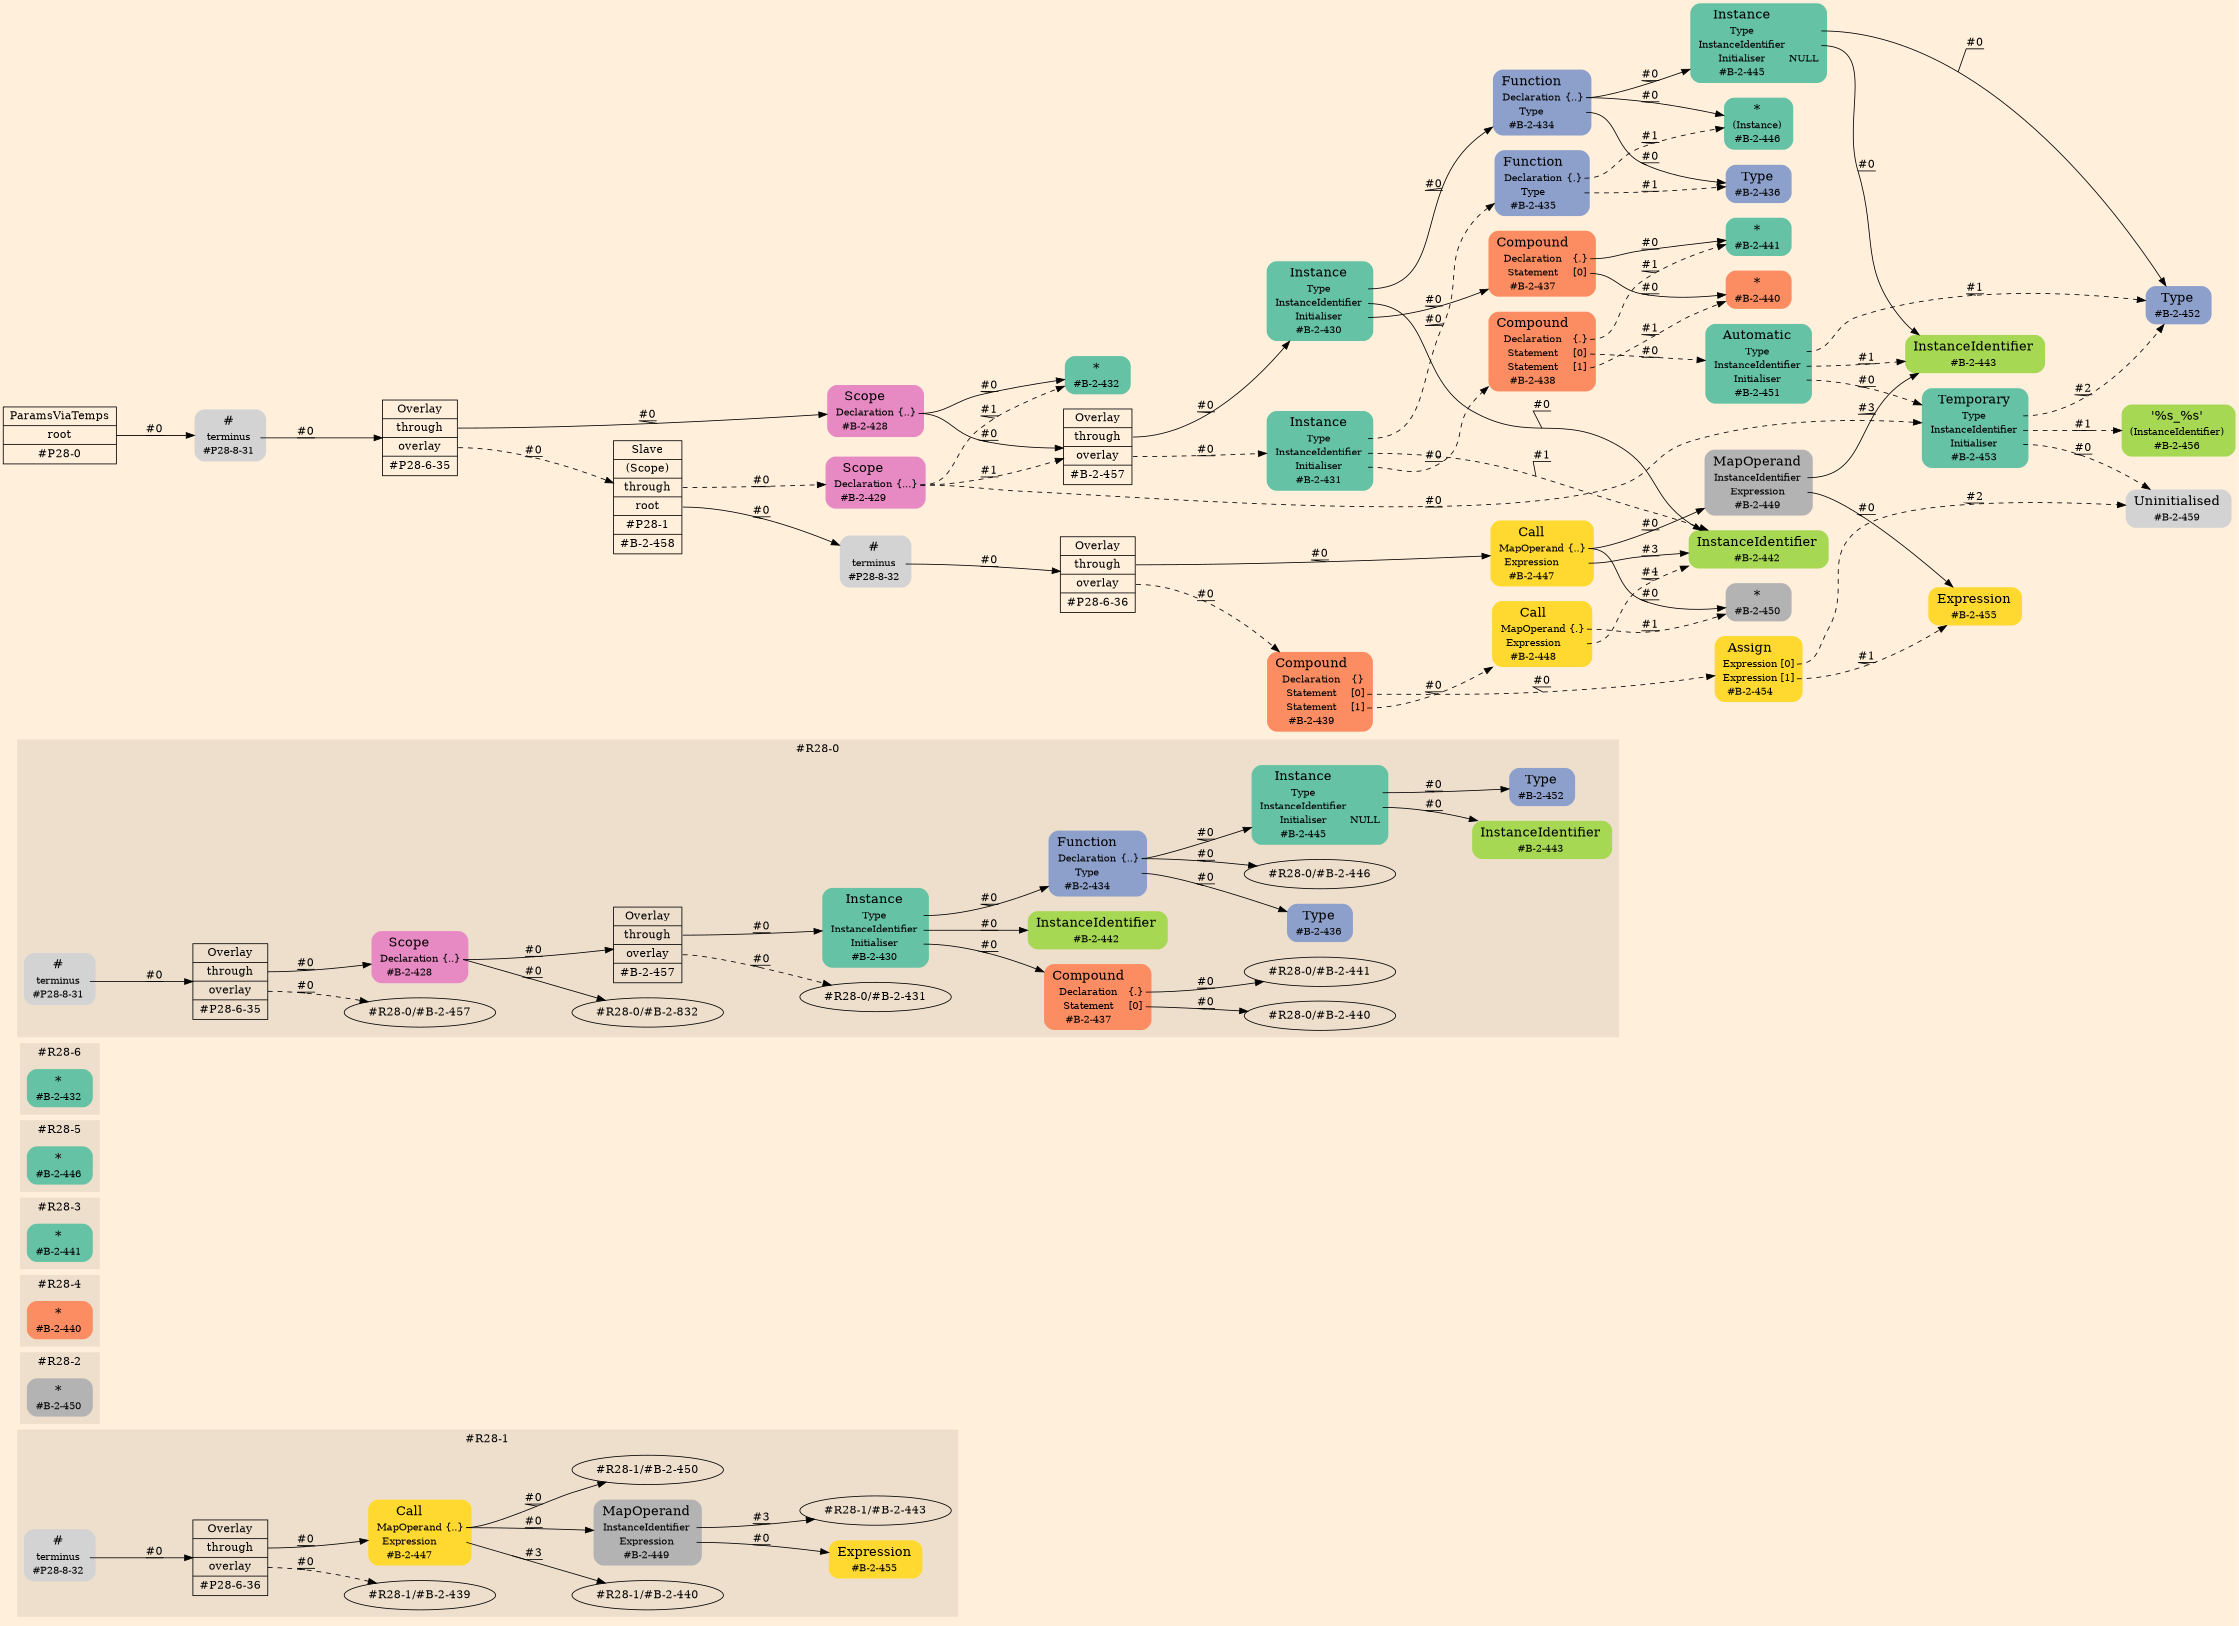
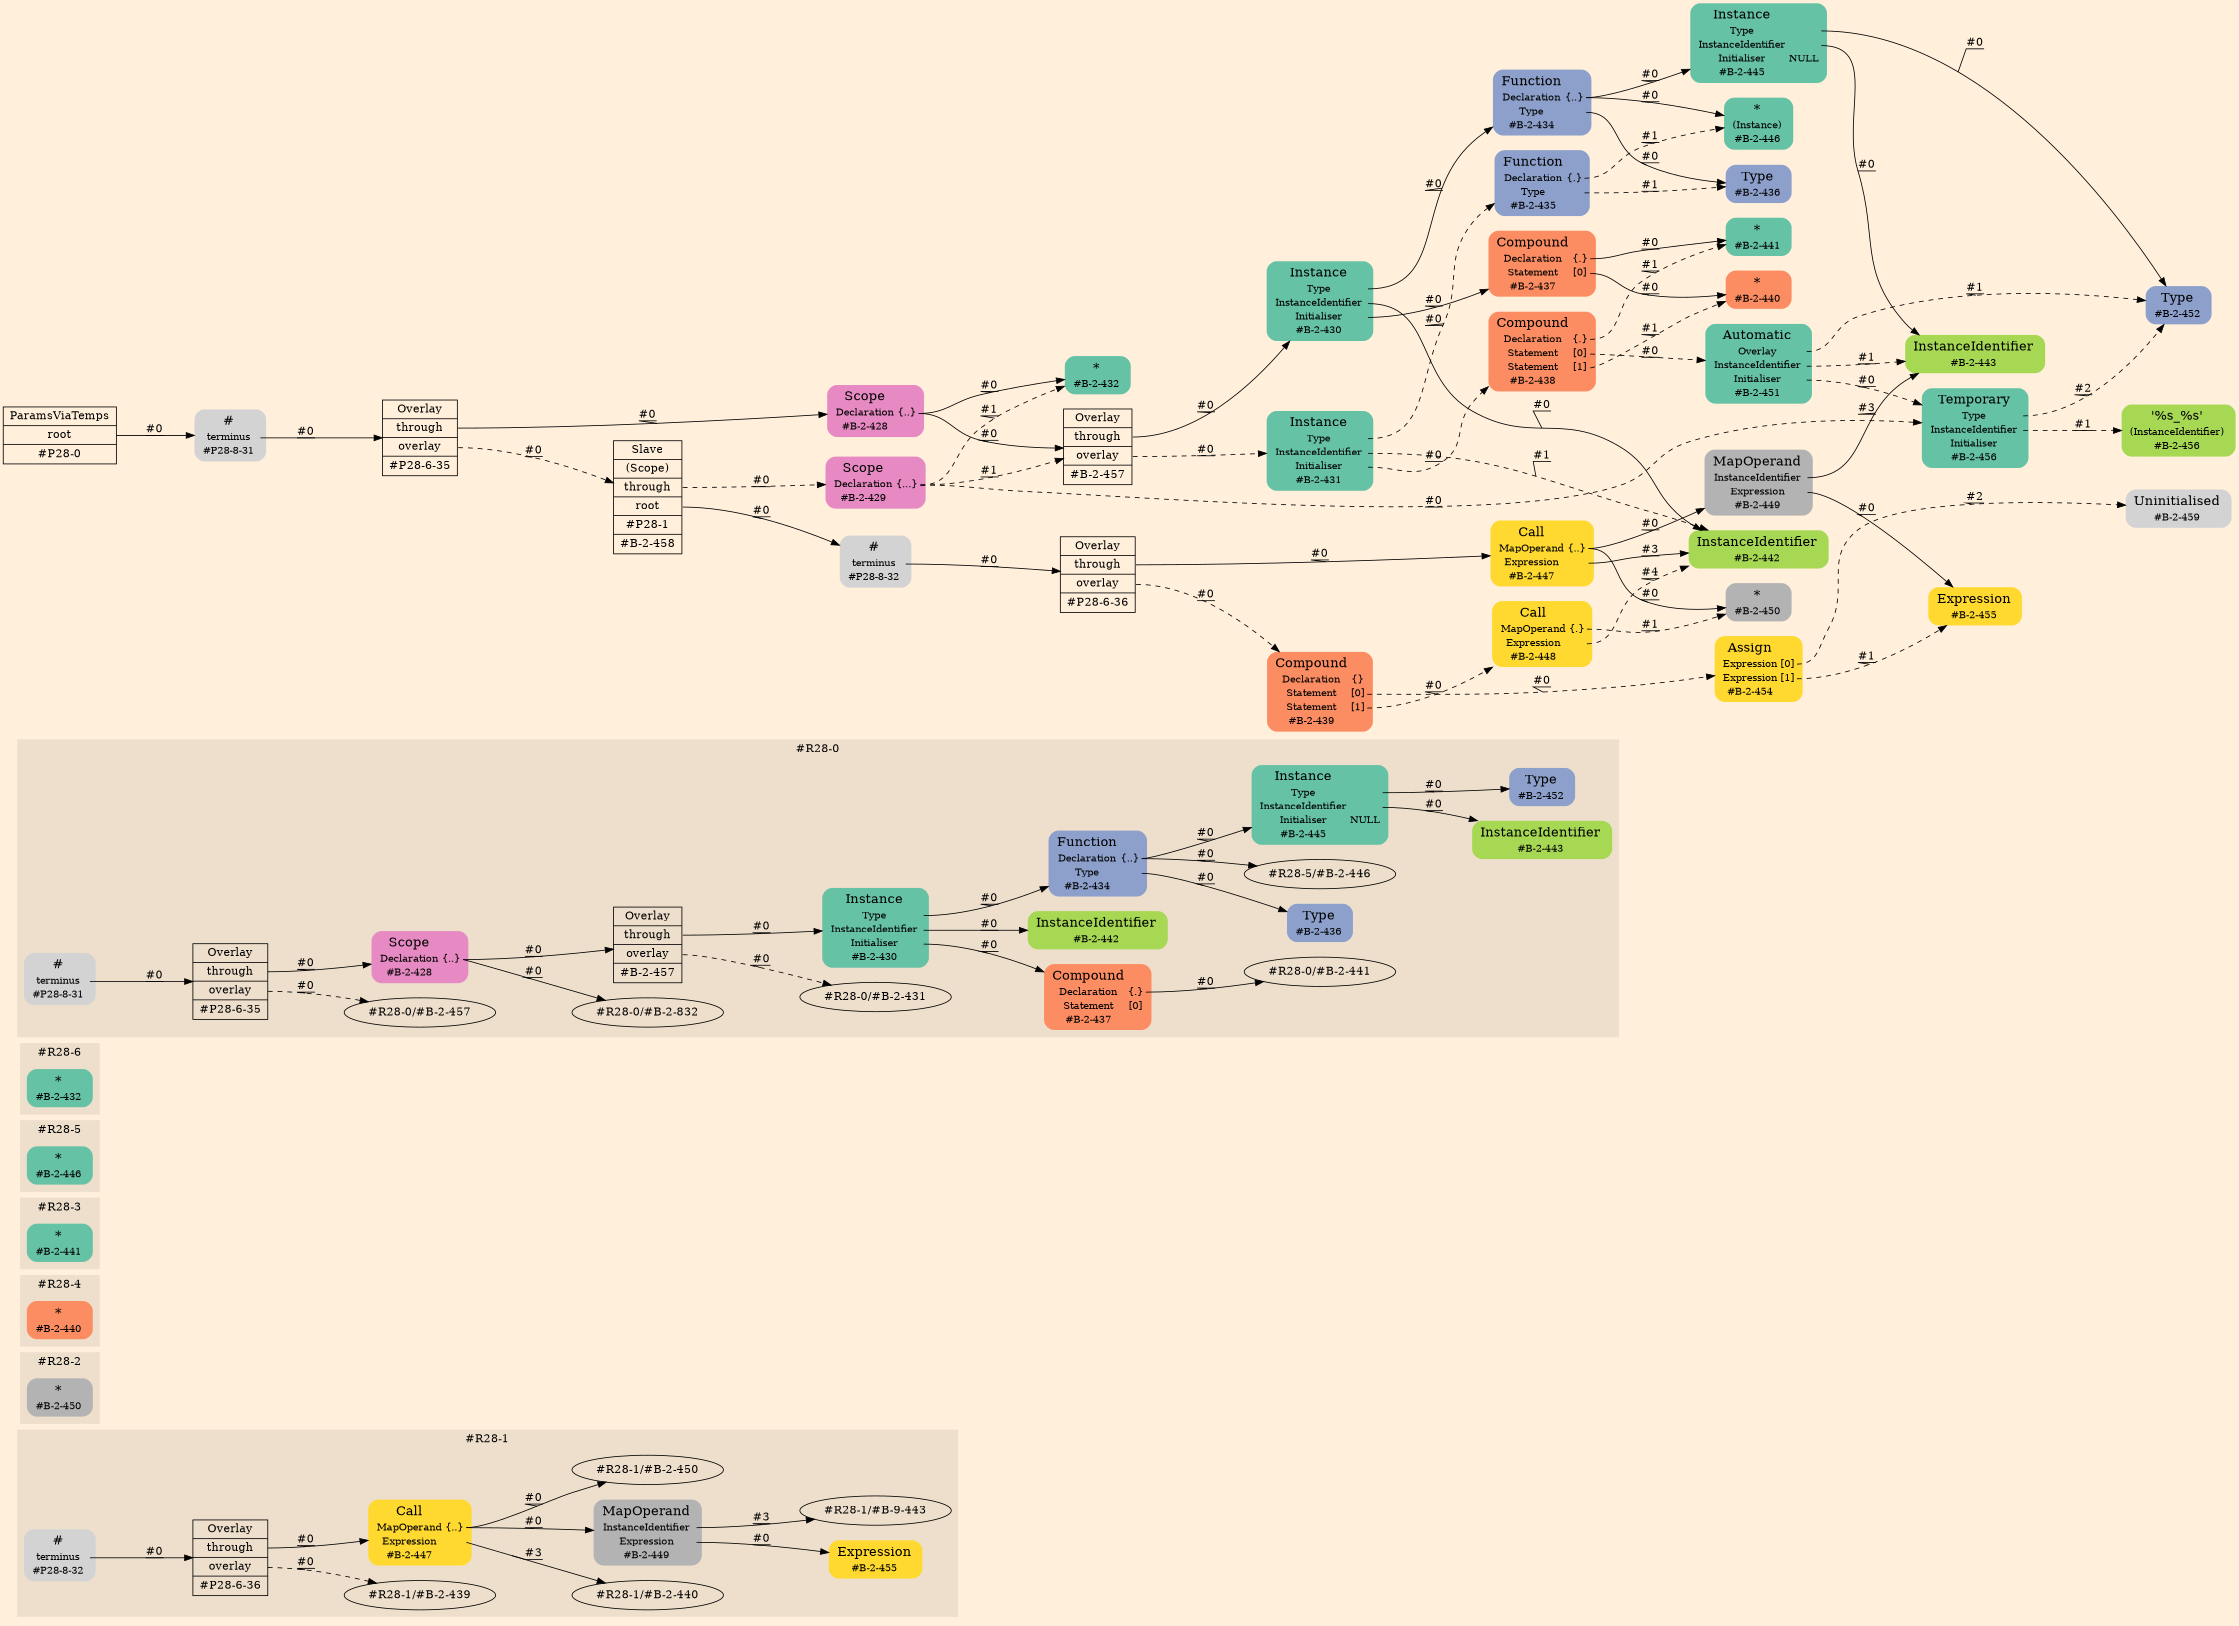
node "Automatic": text "Type" -> "Overlay"
node "Temporary": text "#B-2-453" -> "#B-2-456"
edge "Temporary" -> "Uninitialised": removed, label "#0"
node "#R28-0/#B-2-446": label "#R28-0/#B-2-446" -> "#R28-5/#B-2-446"
node "#R28-0/#B-2-440": removed
node "#R28-1/#B-2-443": label "#R28-1/#B-2-443" -> "#R28-1/#B-9-443"
